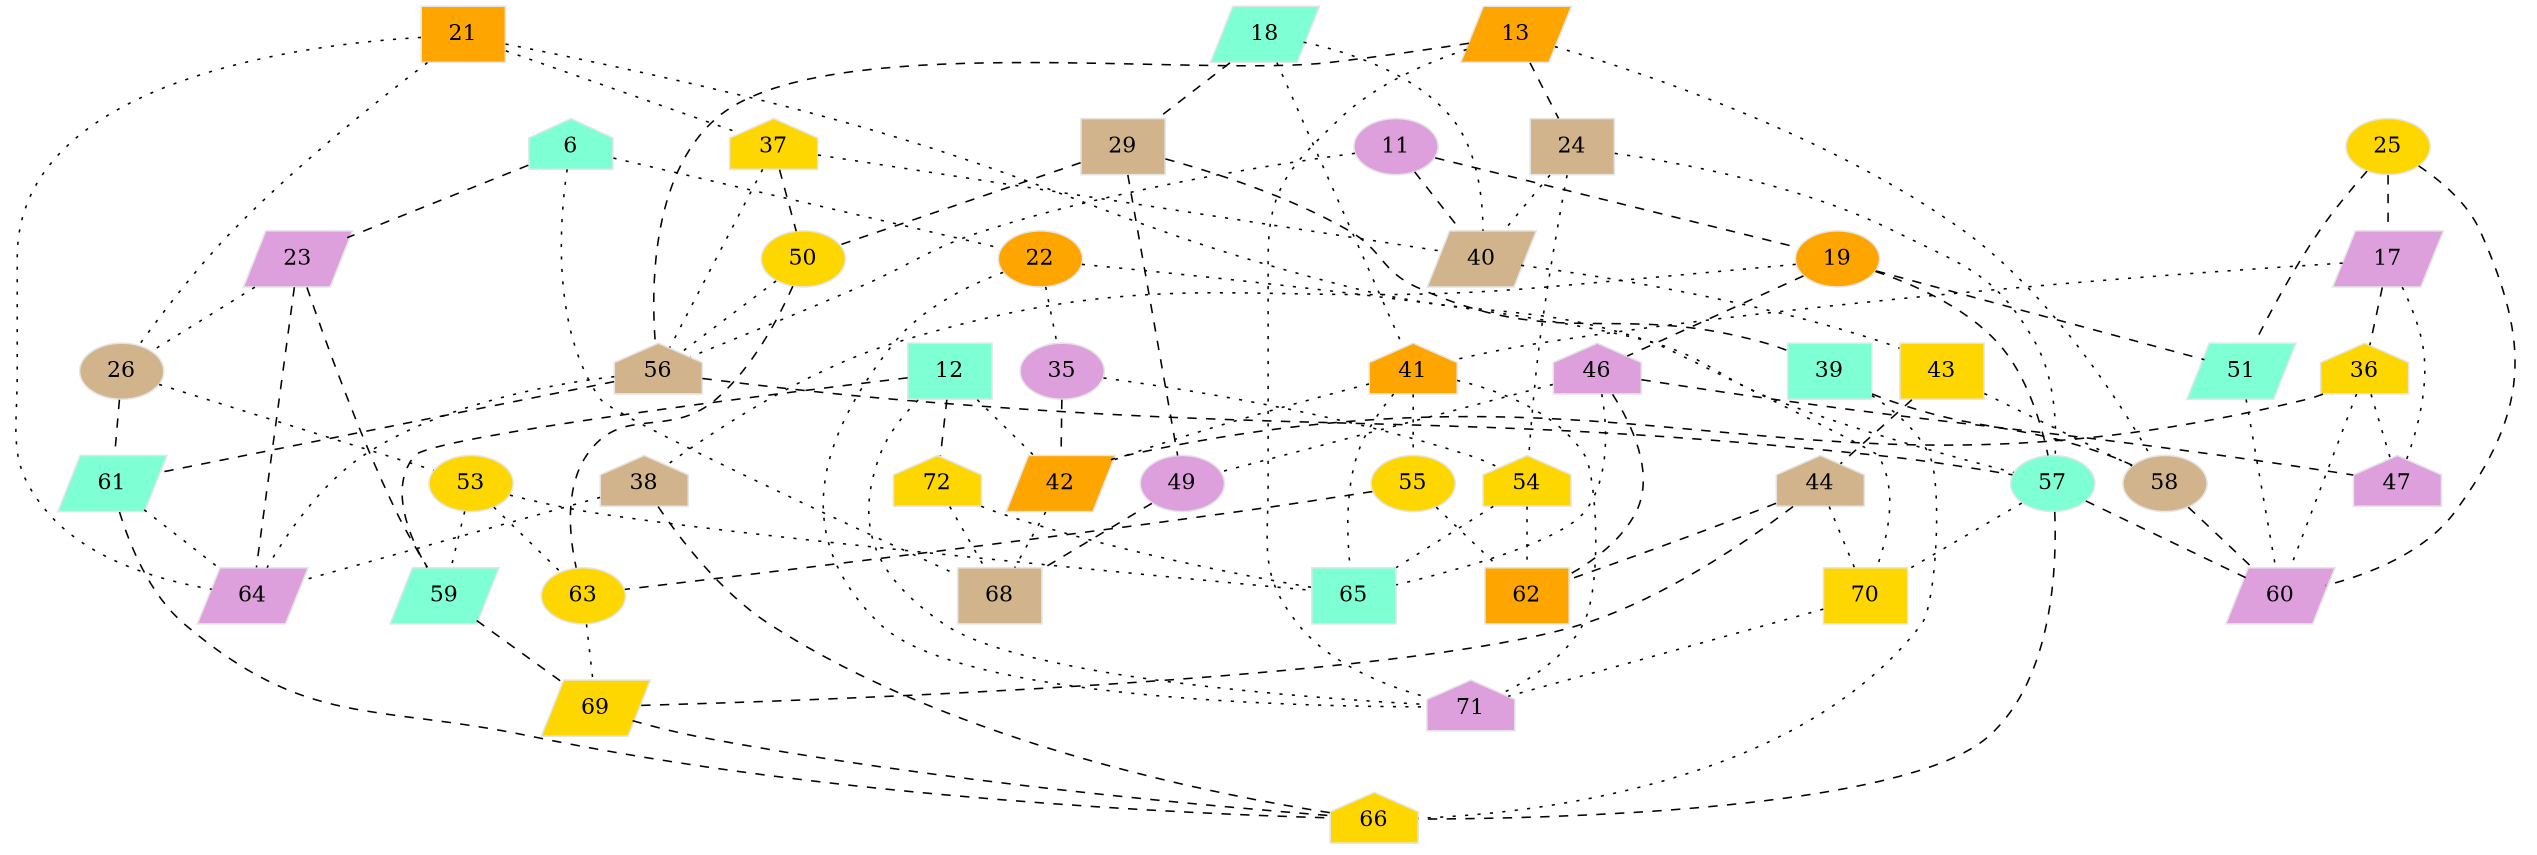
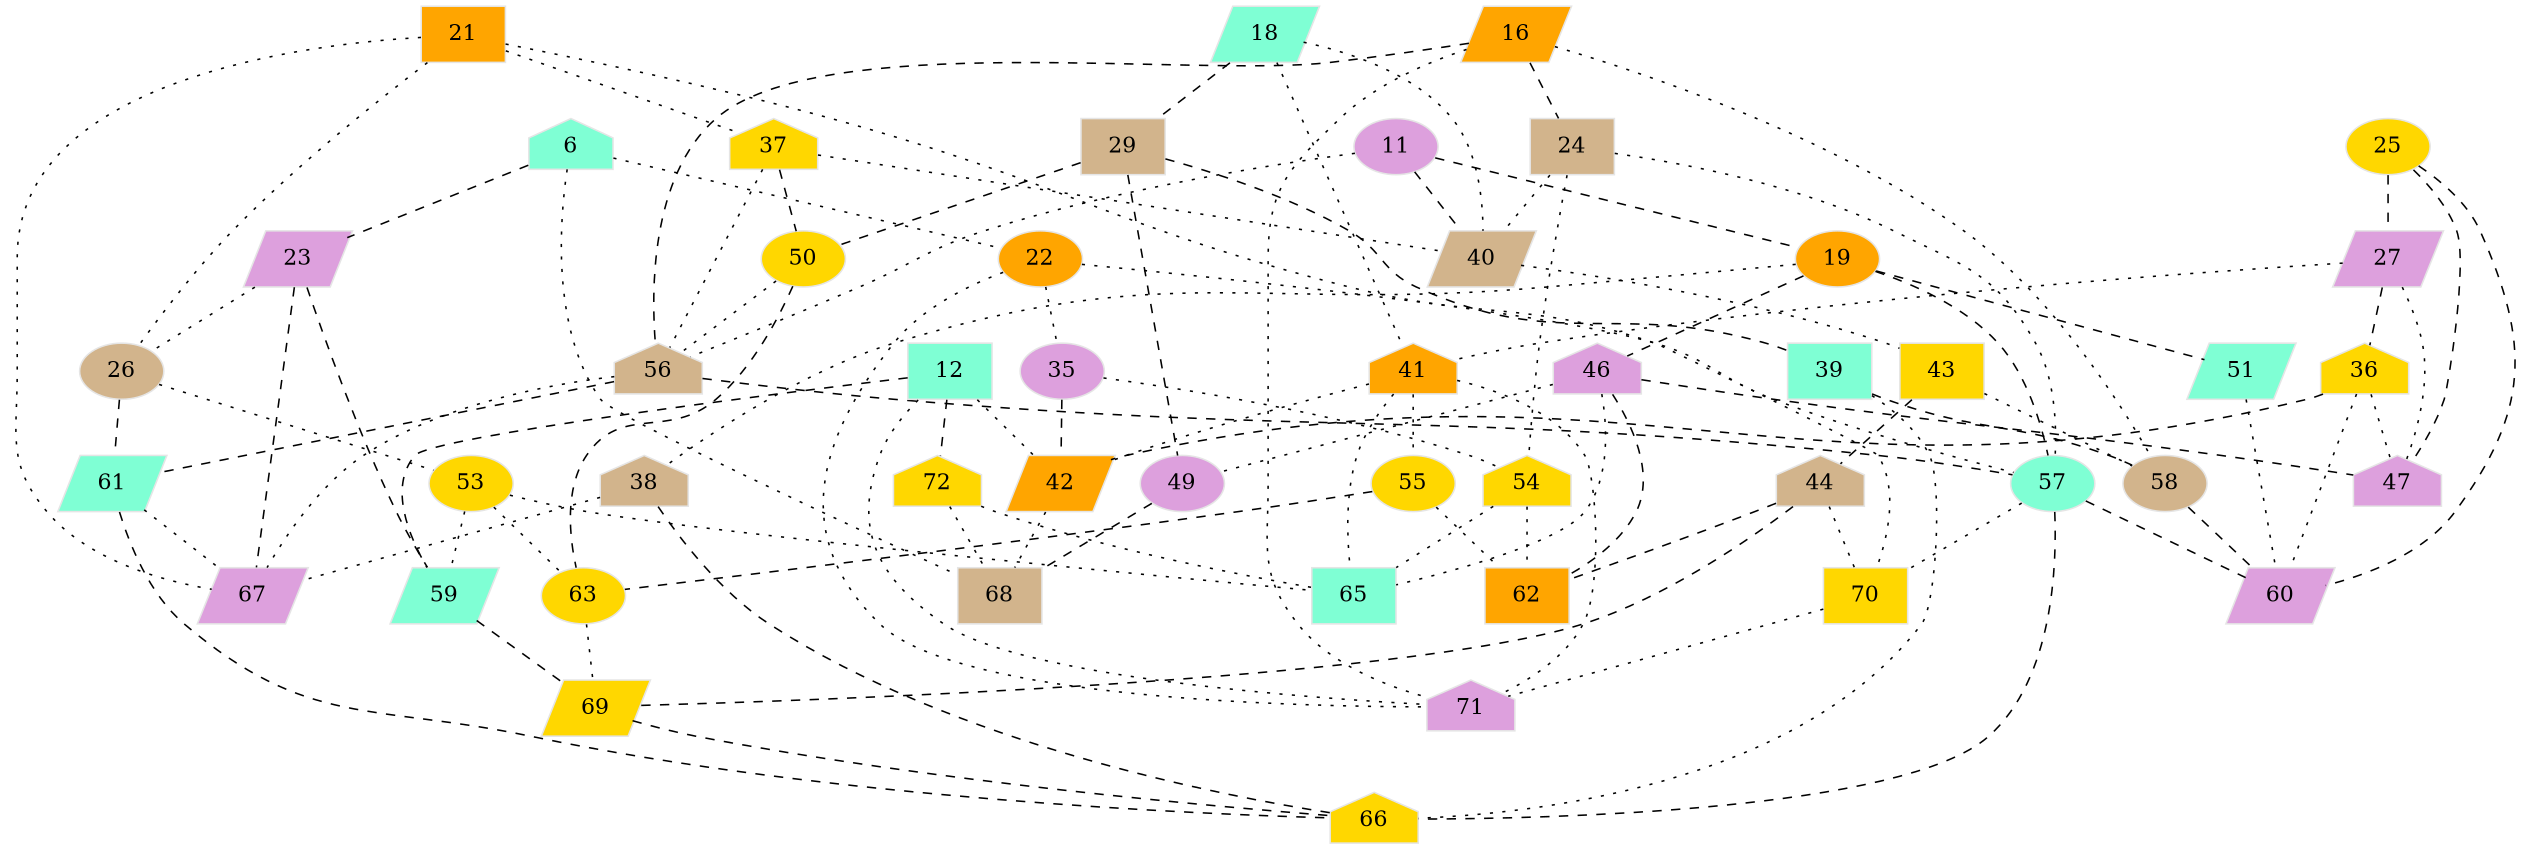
node "13": label "13" -> "16"
edge "25" -- "51": now "25" -- "47"
node "17": label "17" -> "27"
node "64": label "64" -> "67"
